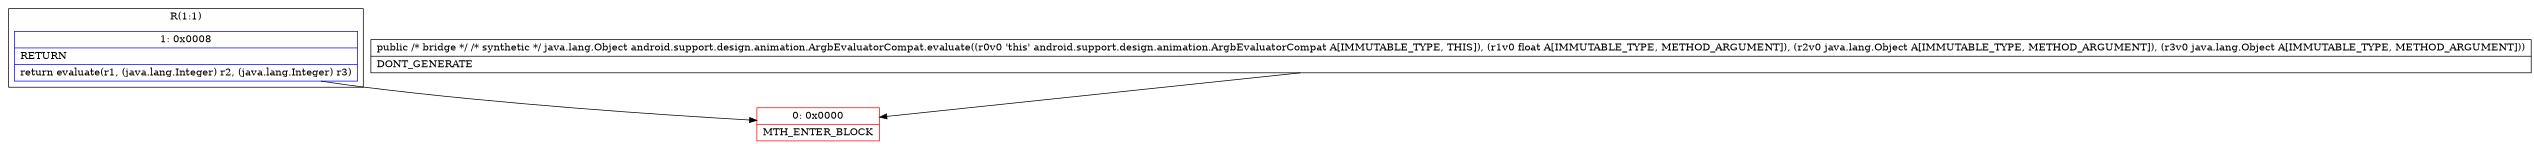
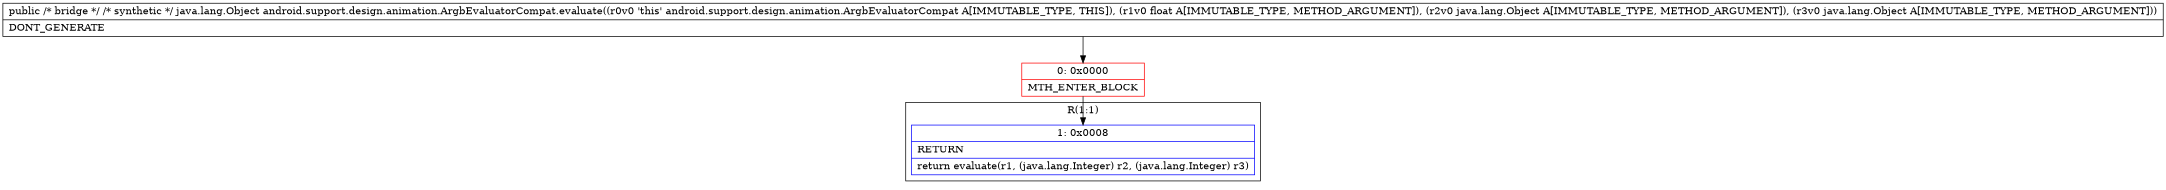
edge "1: 0x0008" -> "0: 0x0000": reversed
